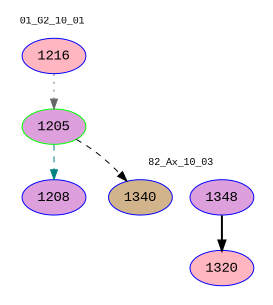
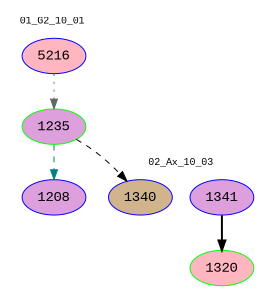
node "1216": label "1216" -> "5216"
node "1205": label "1205" -> "1235"
cluster "82_Ax_10_03": label "82_Ax_10_03" -> "02_Ax_10_03"
node "1348": label "1348" -> "1341"
node "1320": color blue -> green
